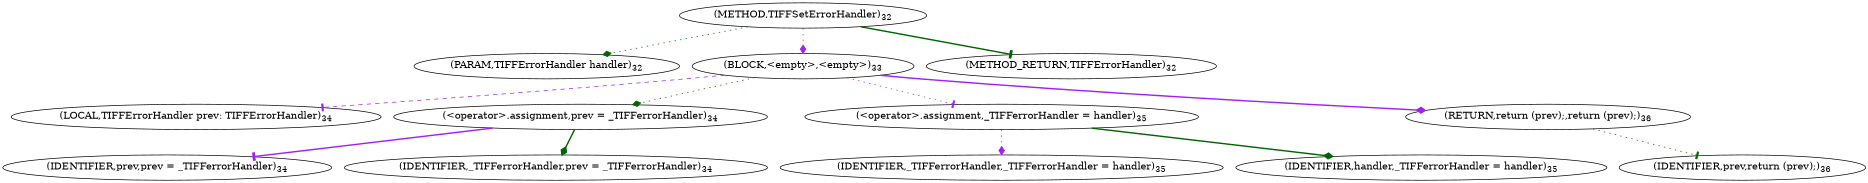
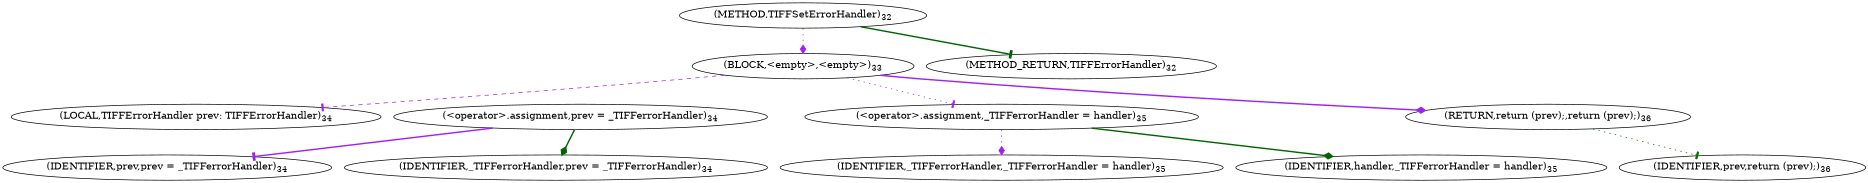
node "(PARAM,TIFFErrorHandler handler)": removed
edge "(BLOCK,<empty>,<empty>)" -> "(<operator>.assignment,prev = _TIFFerrorHandler)": removed
